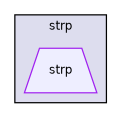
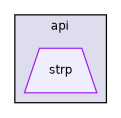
cluster "strp": label "strp" -> "api"
